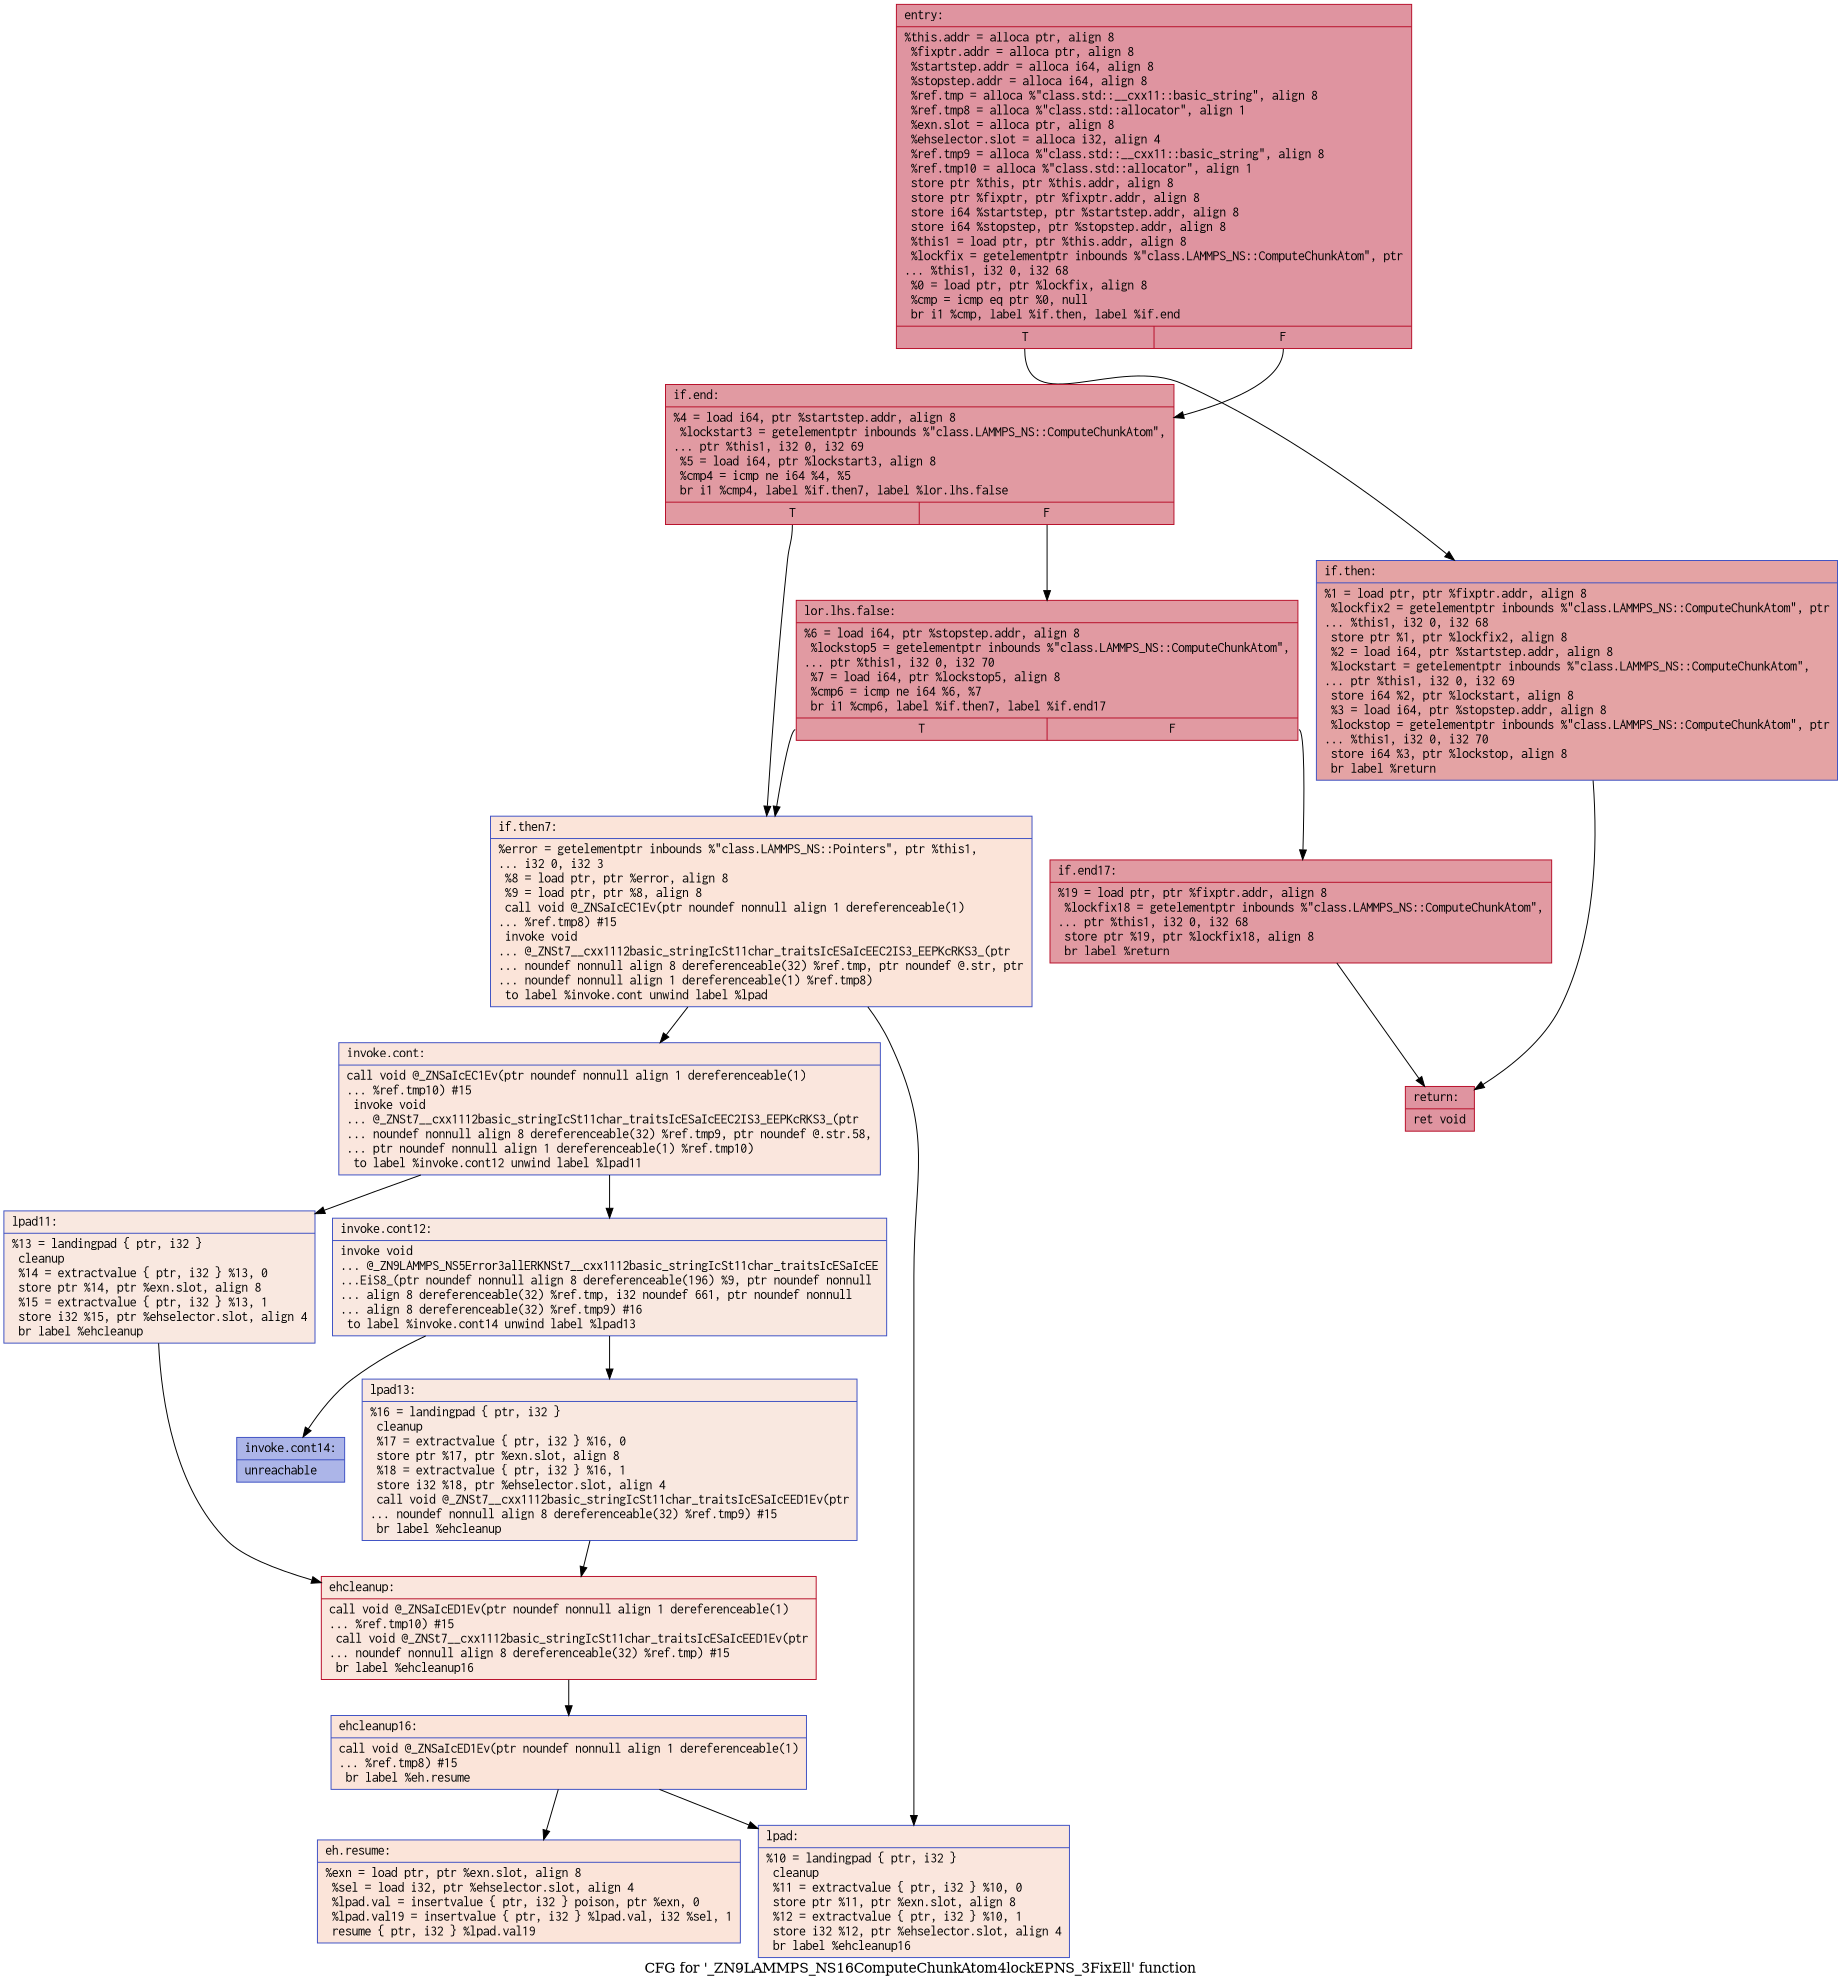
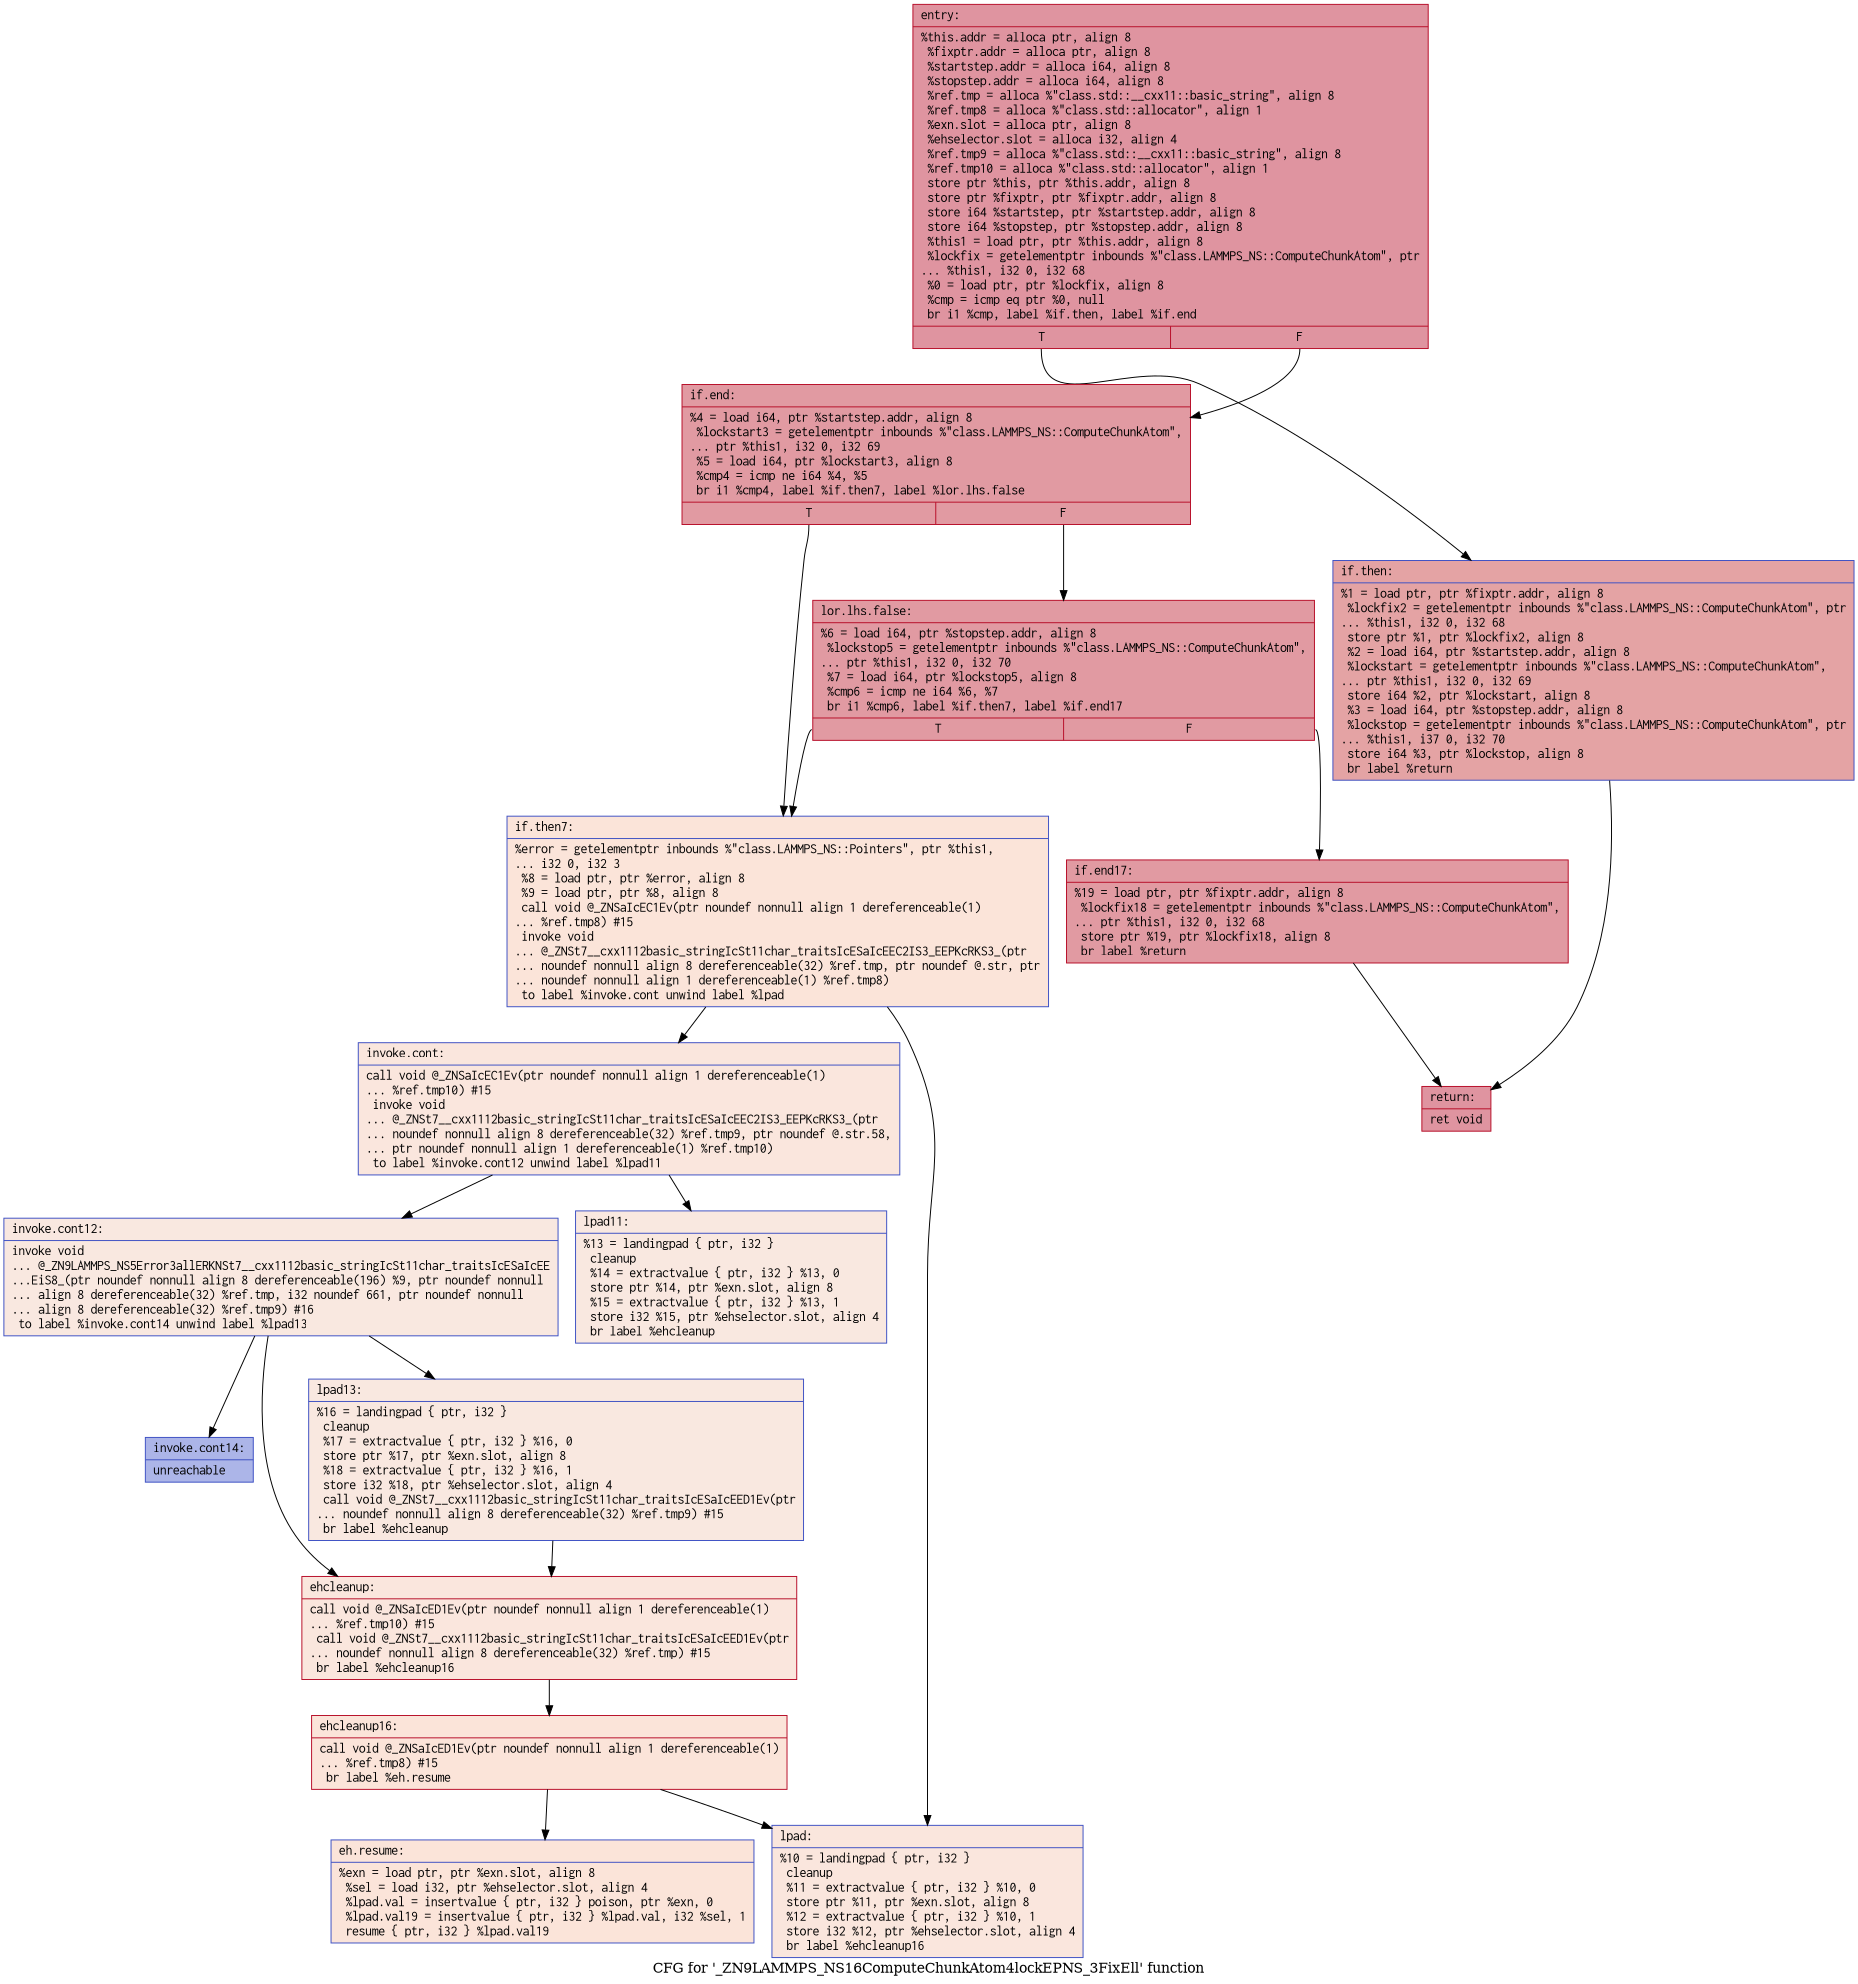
node "if.then:": text "... %this1, i32 0, i32 70" -> "... %this1, i37 0, i32 70"
edge "lpad11:" -> "ehcleanup:": now "invoke.cont12:" -> "ehcleanup:"
node "ehcleanup16:": color #3d50c3ff -> #b70d28ff
